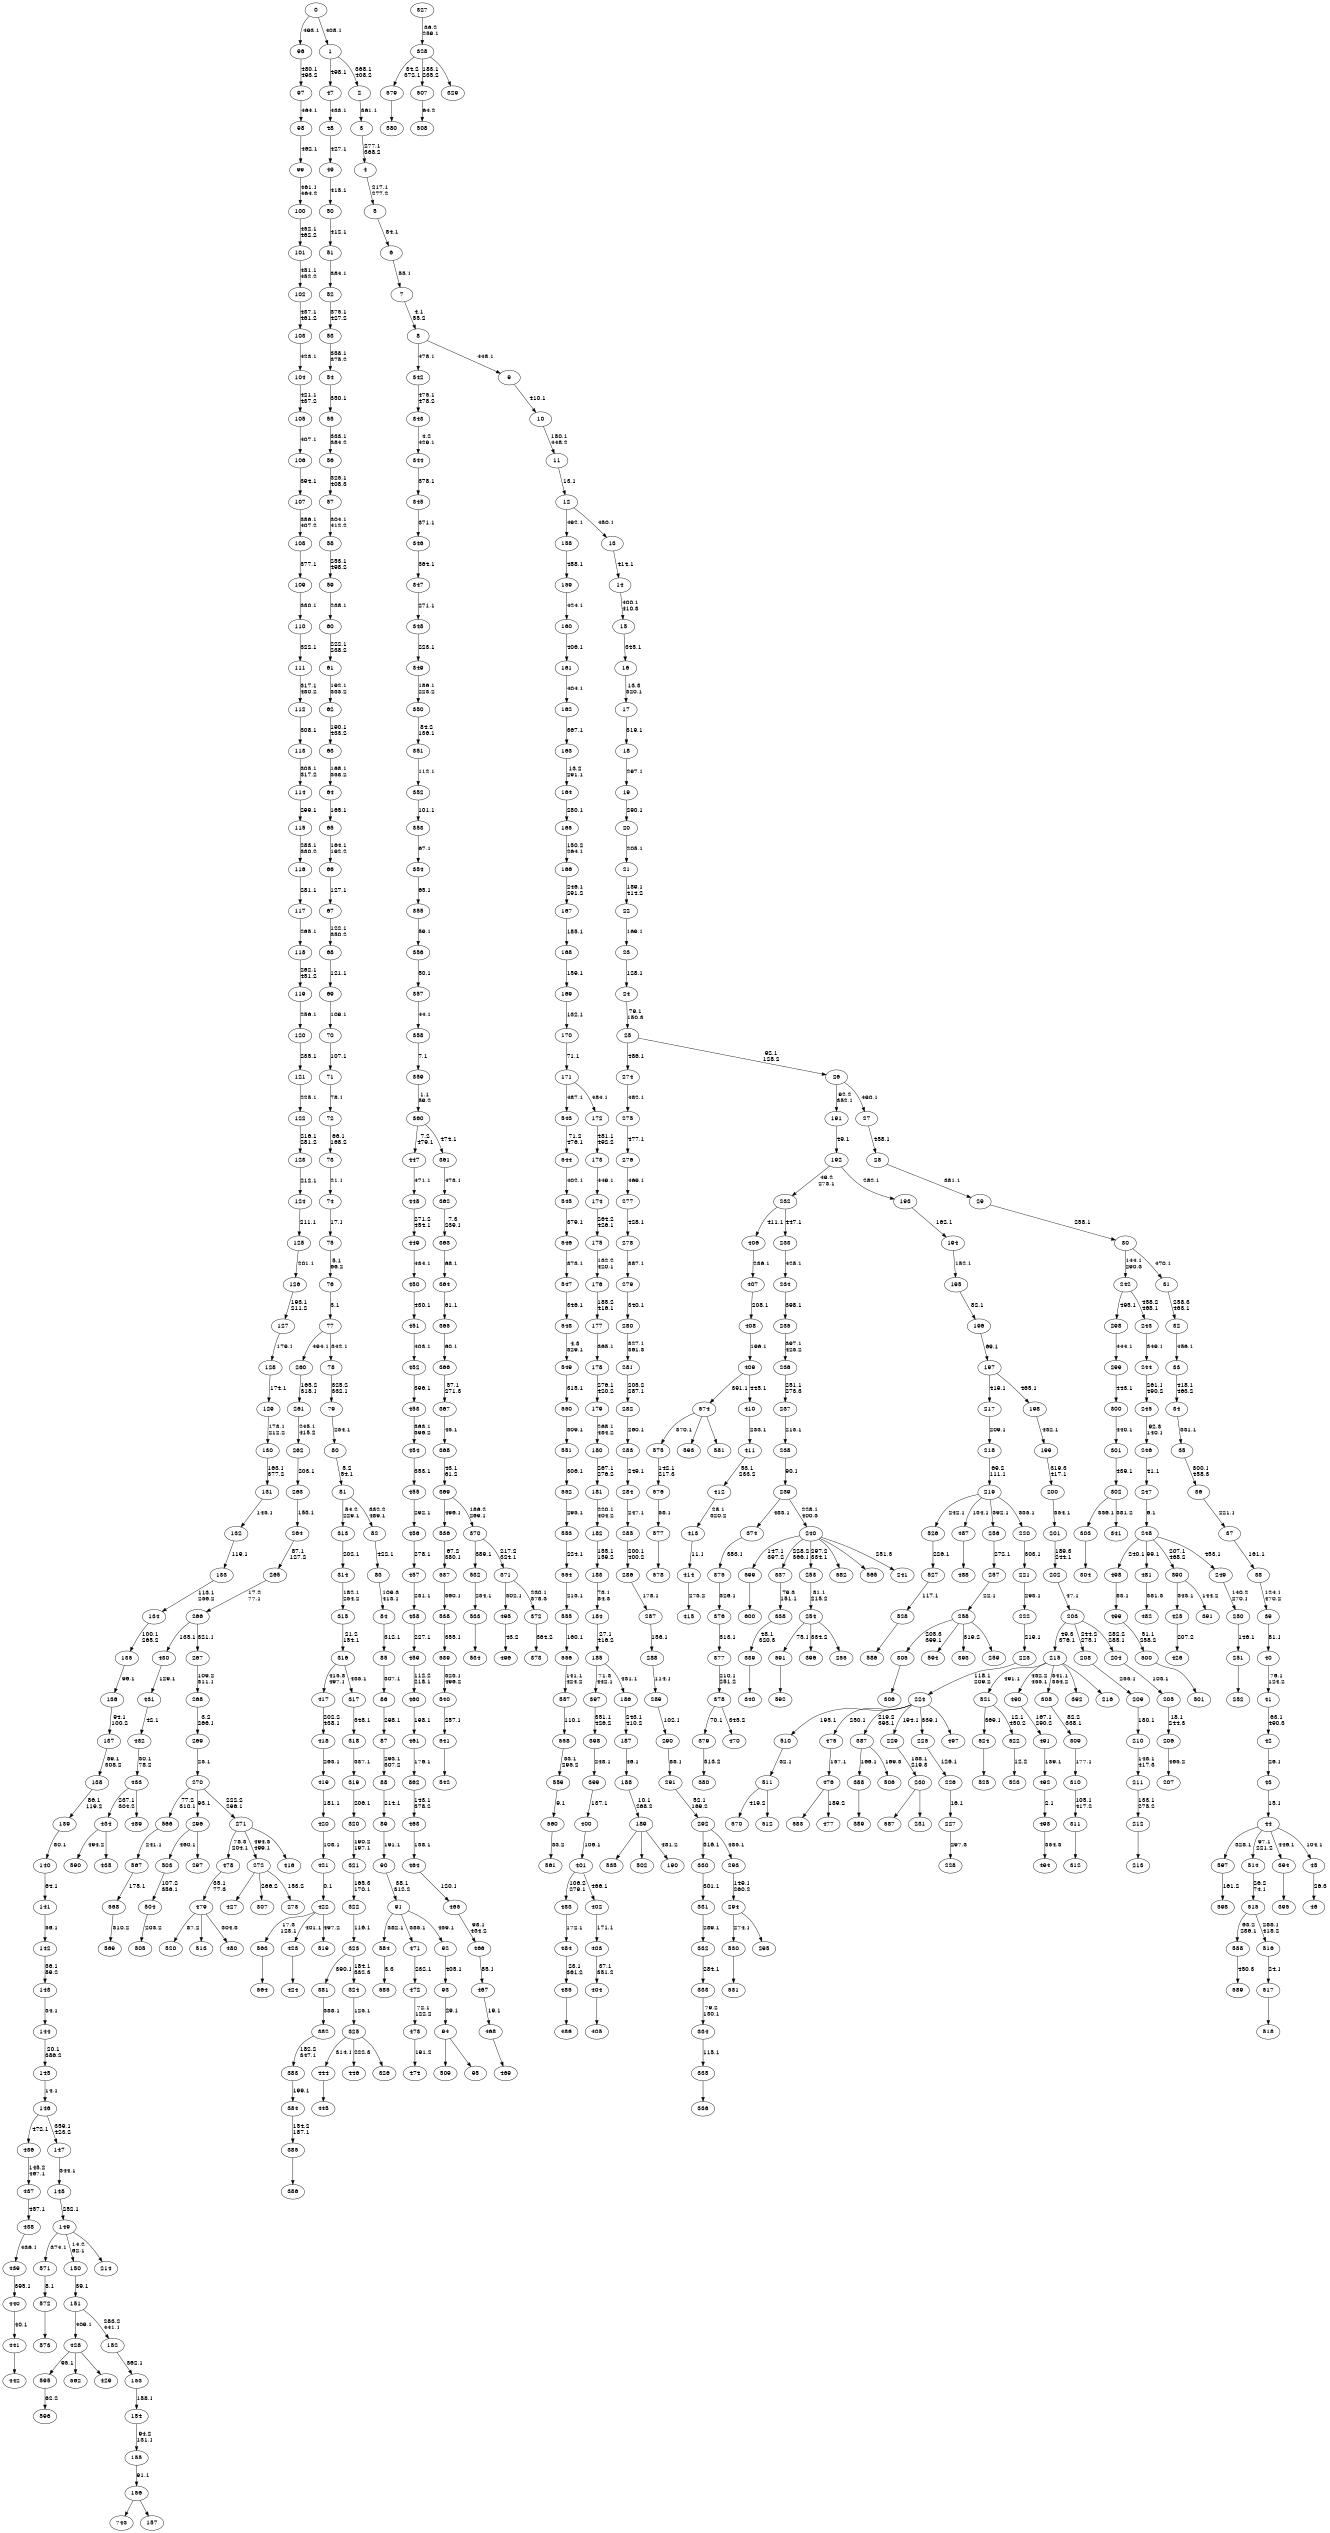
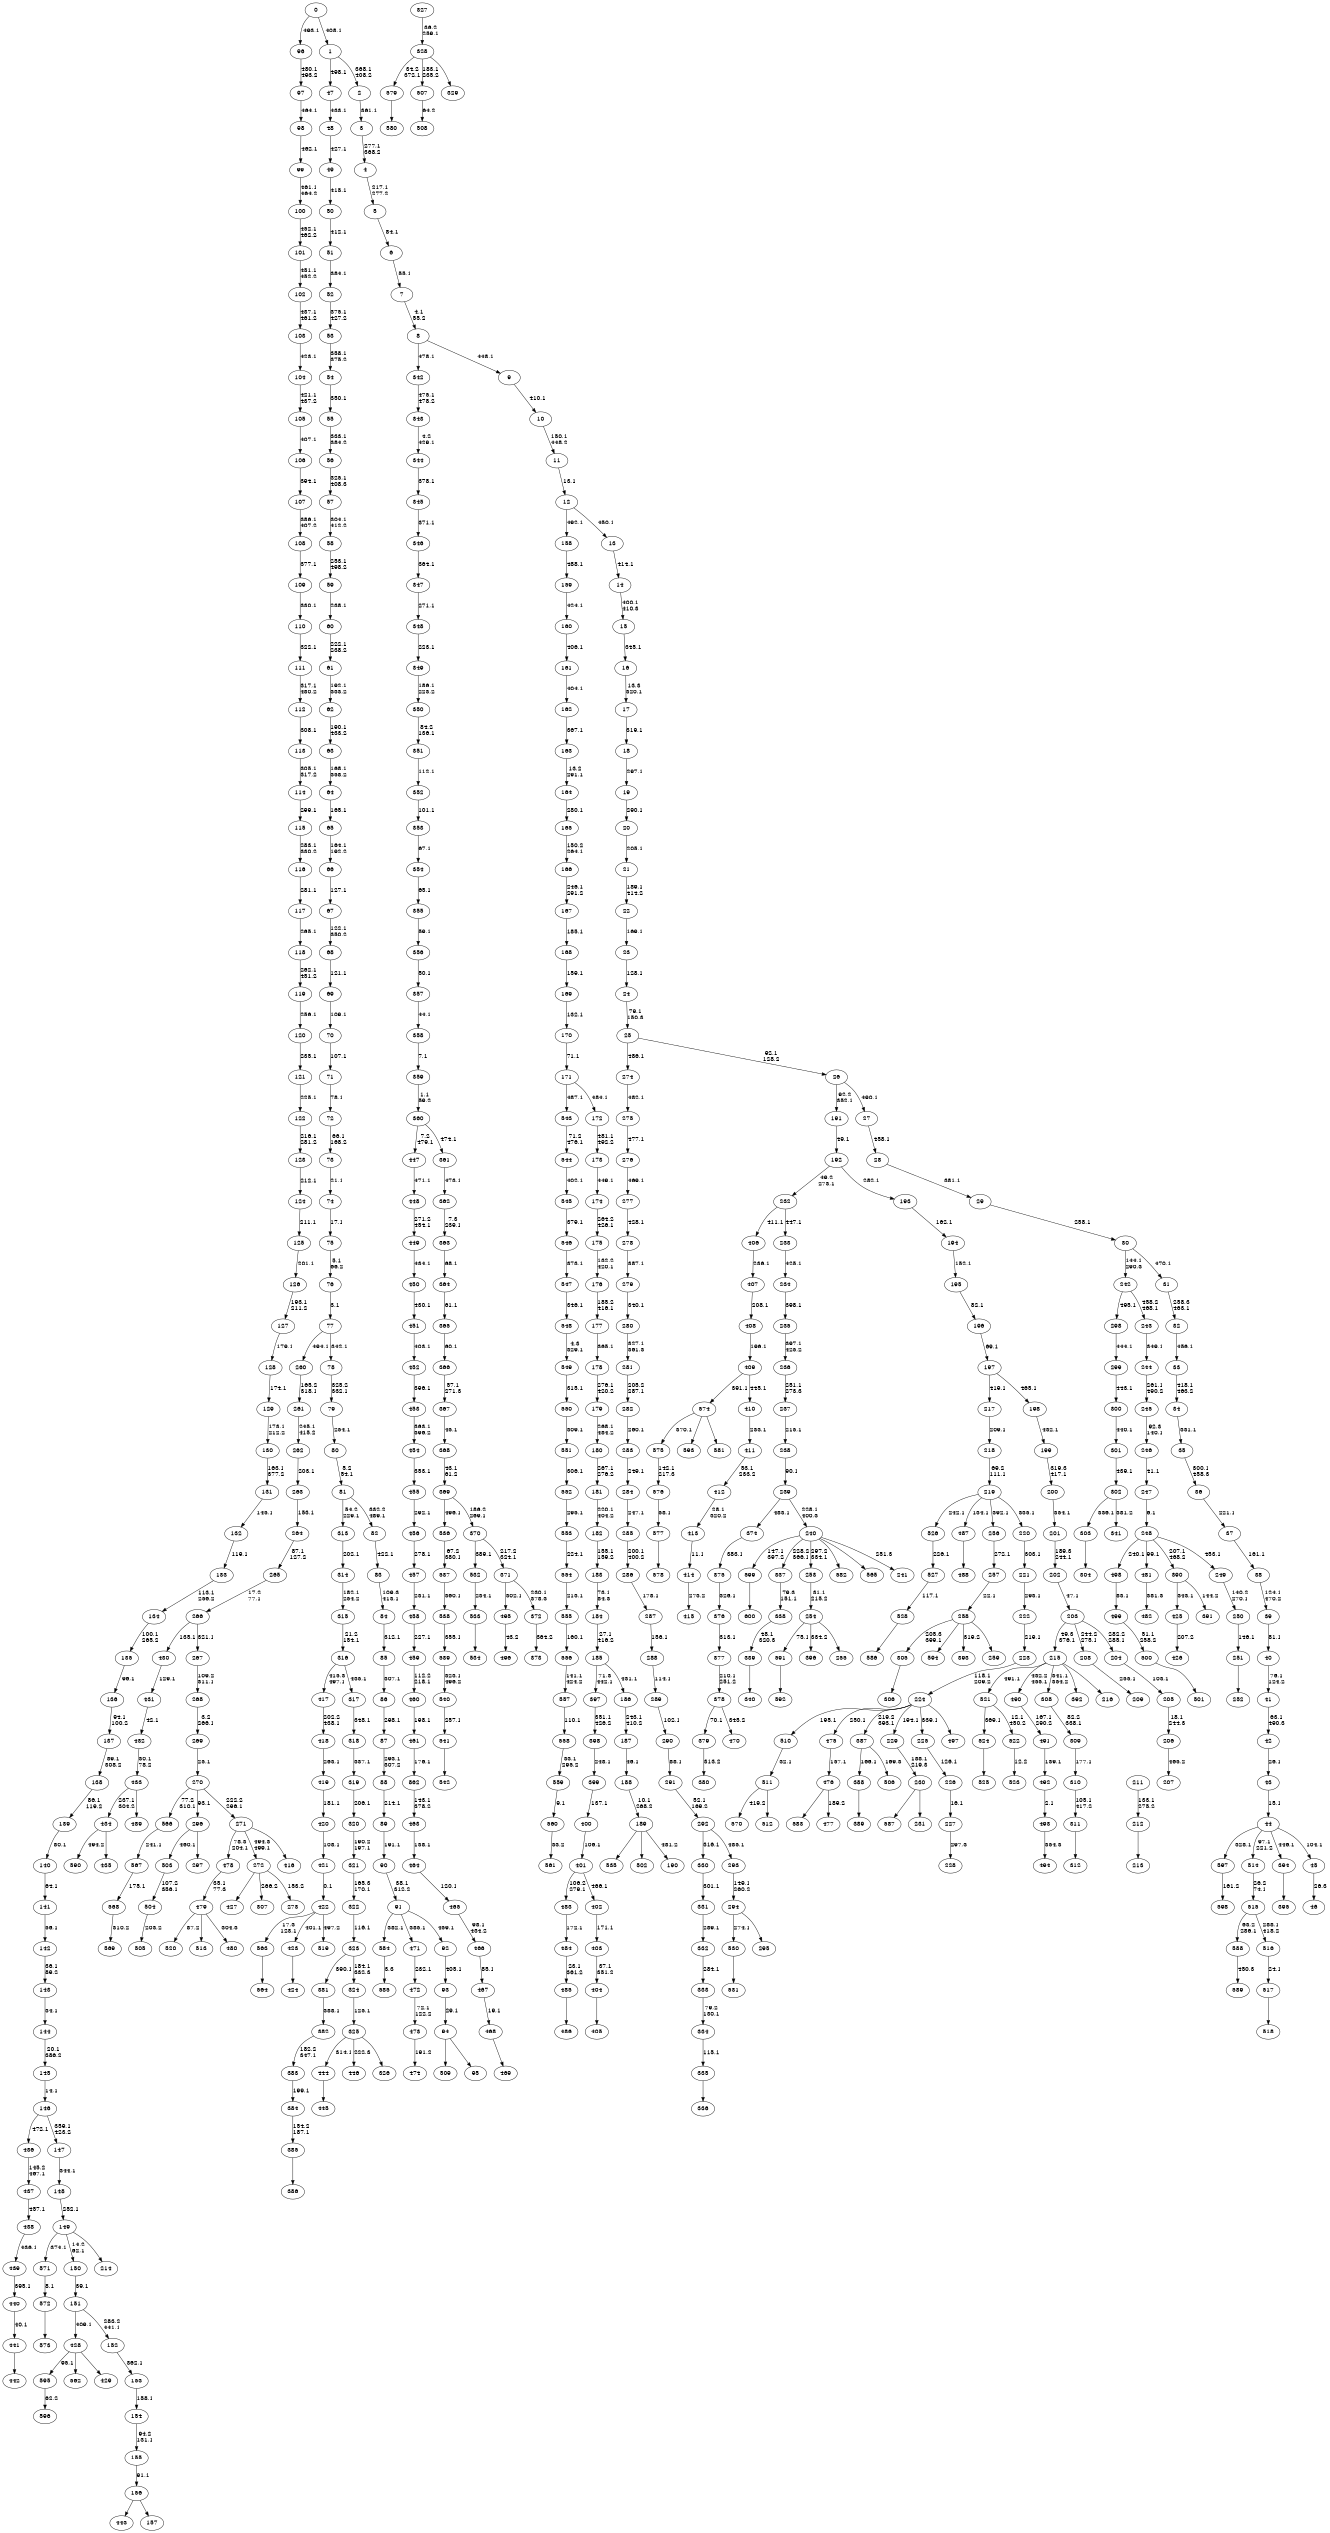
node "210": removed
node "743": label "743" -> "443"
